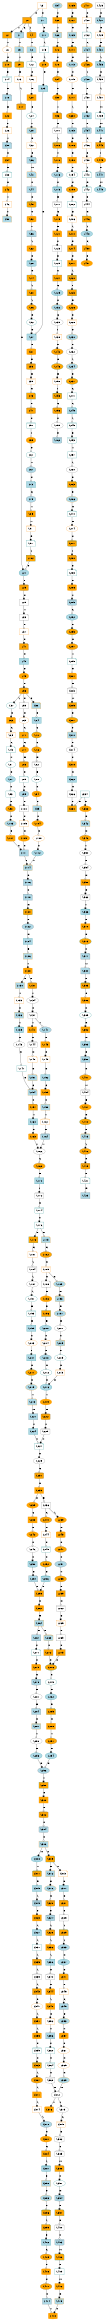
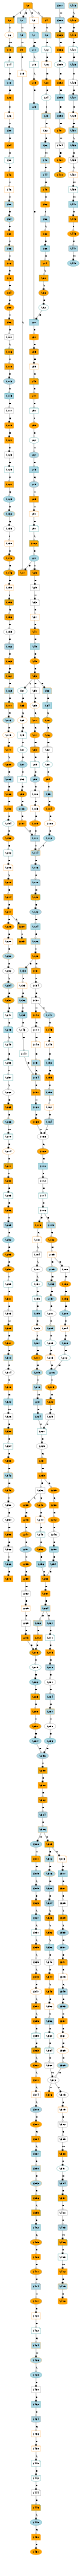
edge "S3" -> "S0": reversed
node "S426": fillcolor orange -> lightblue
edge "S423" -> "S425": added, label "T"
edge "S50" -> "S54": added, label "R"
edge "S210" -> "S214": arrowhead box -> odot
edge "S223" -> "S226": now "S217" -> "S226"
edge "S17" -> "S21": reversed
edge "S162" -> "S165": added, label "R"
node "S69": shape cylinder -> ellipse
edge "S334" -> "S330": reversed
node "S373": removed
edge "S149" -> "S152": arrowhead odot -> box
edge "S410" -> "S413": removed, label "E"
node "S163": shape cylinder -> ellipse
node "S311": shape cylinder -> note
node "S320": fillcolor orange -> lightblue
edge "S414" -> "S418": now "S414" -> "S417"
